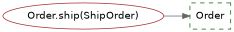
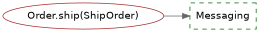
node "Order": label "Order" -> "Messaging"
